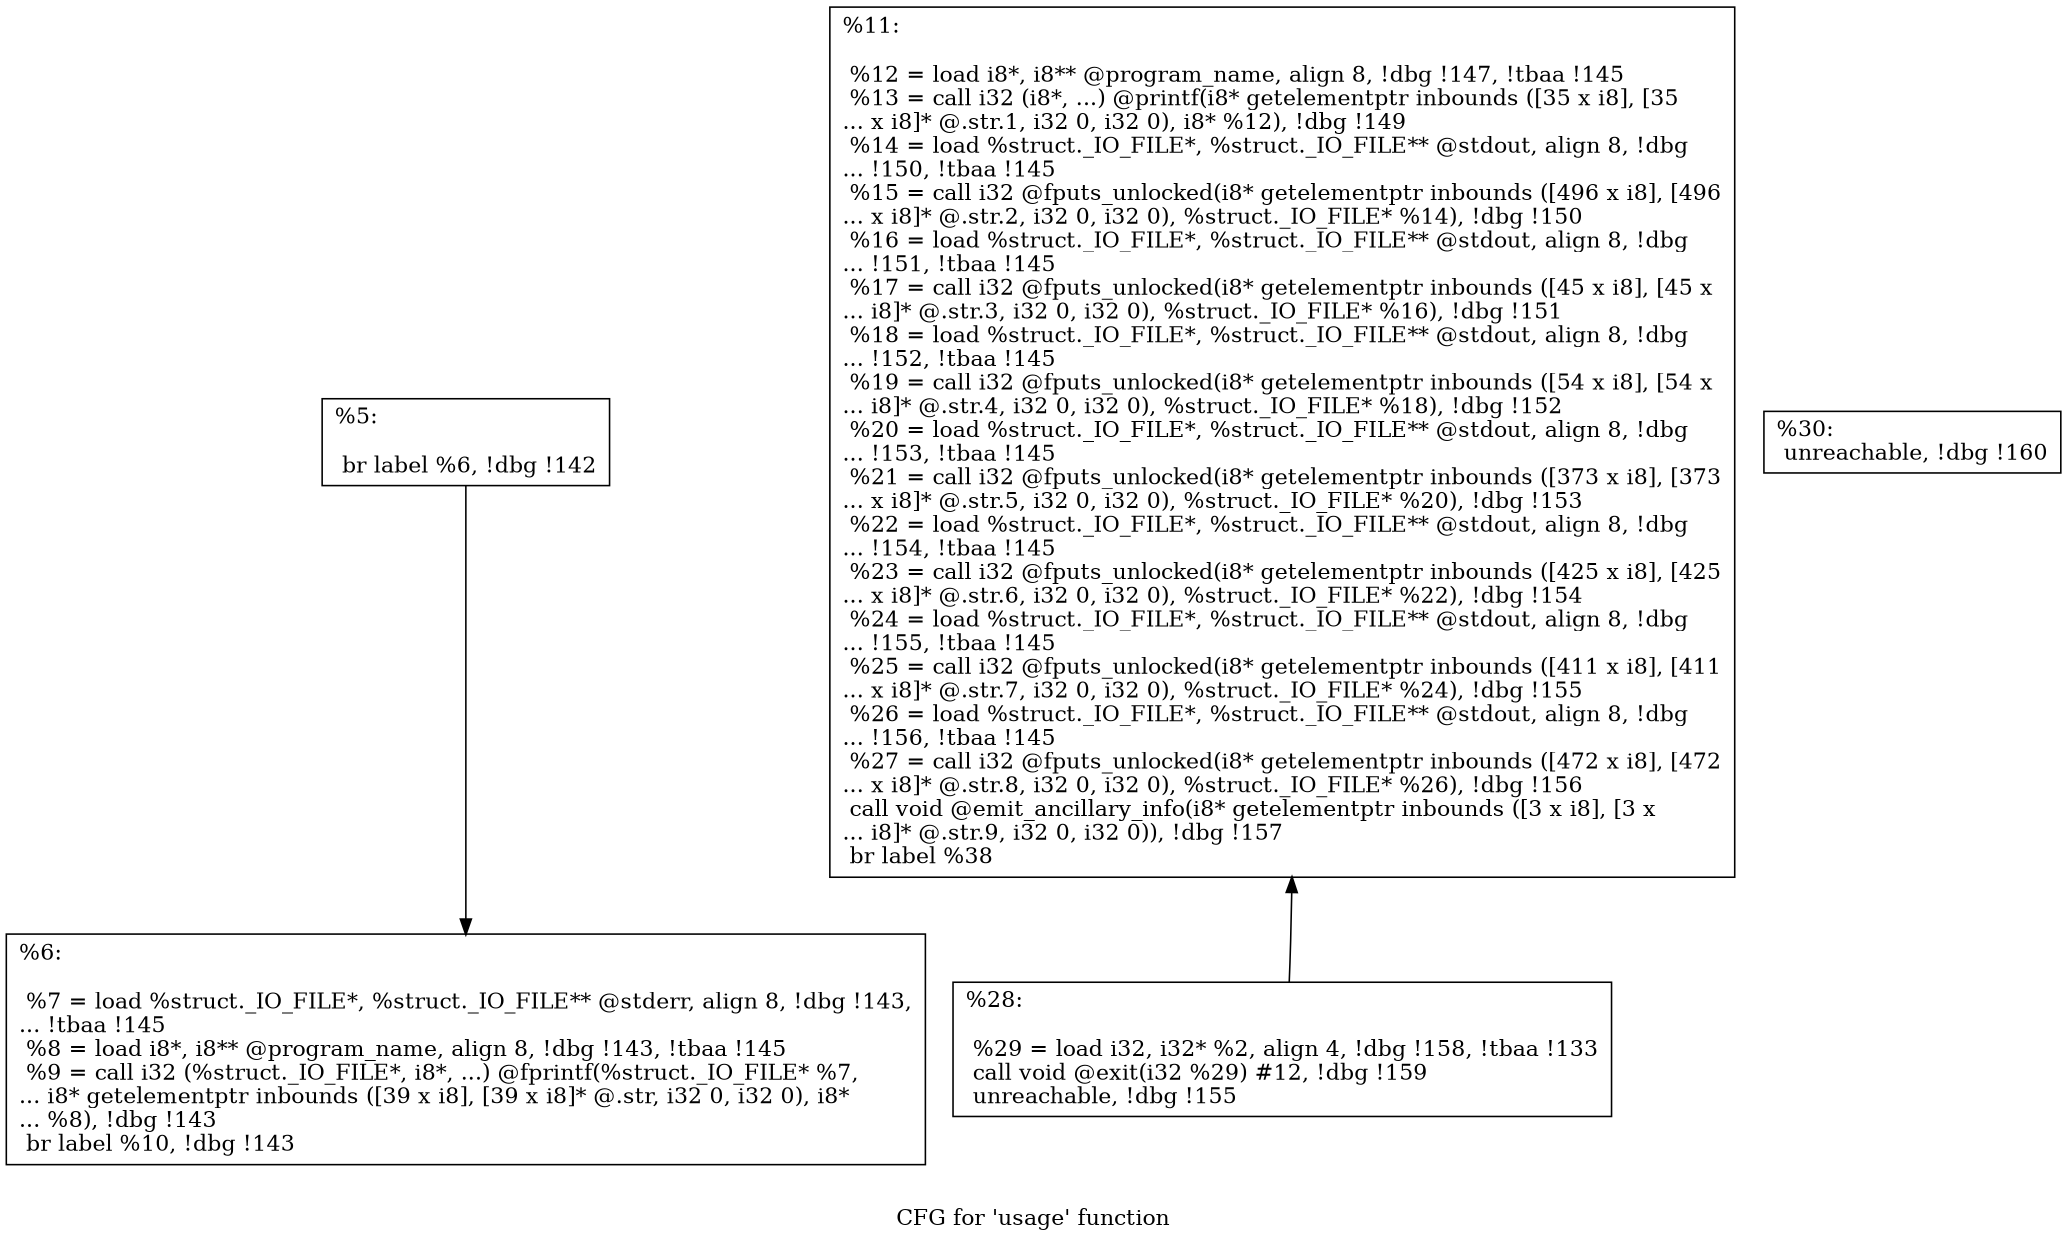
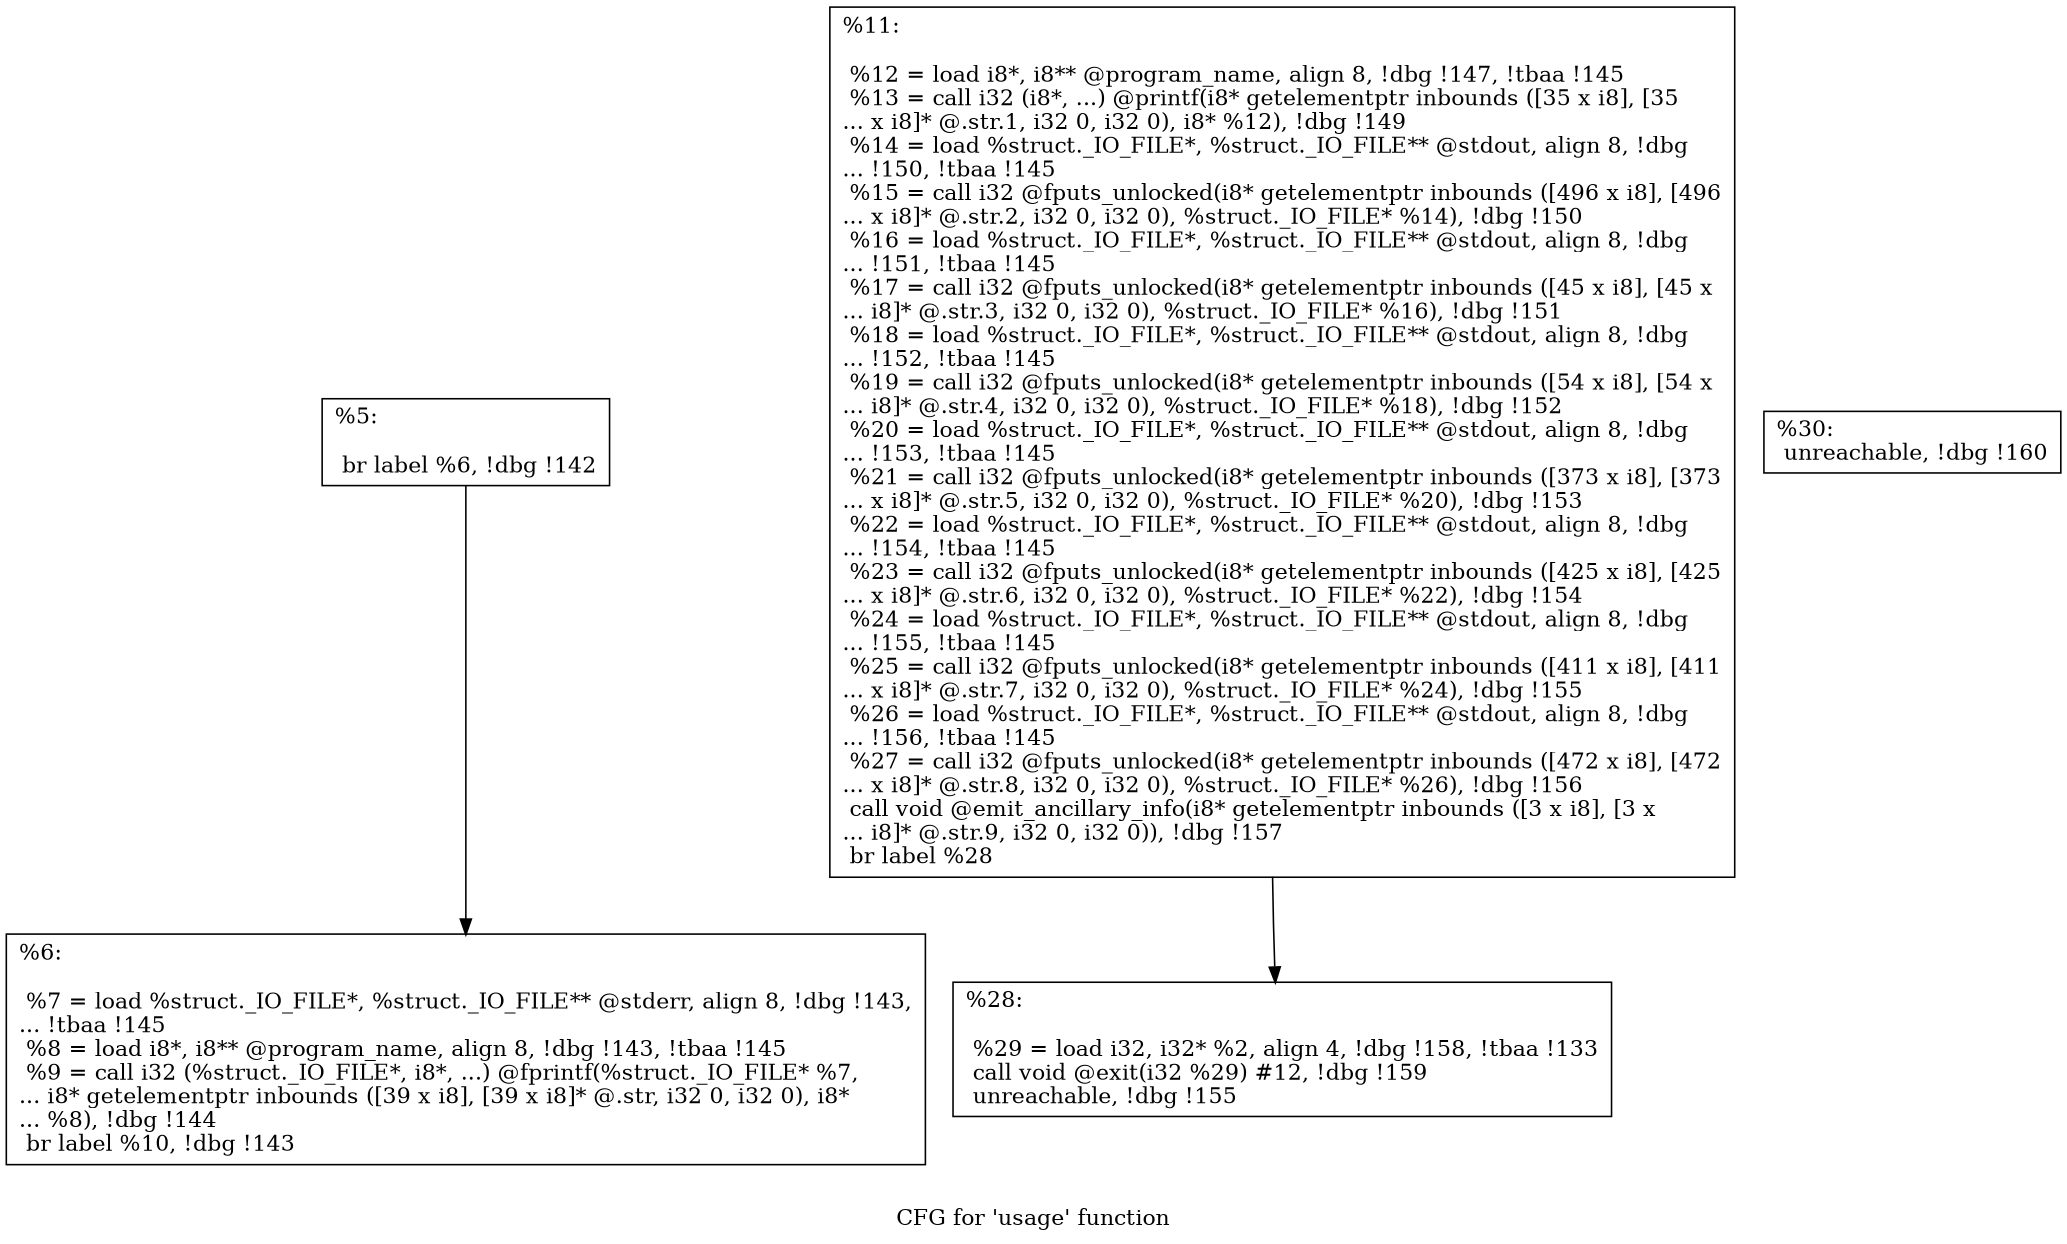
node "%11:": text "br label %38" -> "br label %28"
edge "%28:" -> "%11:": reversed
node "%6:": text "... %8), !dbg !143" -> "... %8), !dbg !144"
